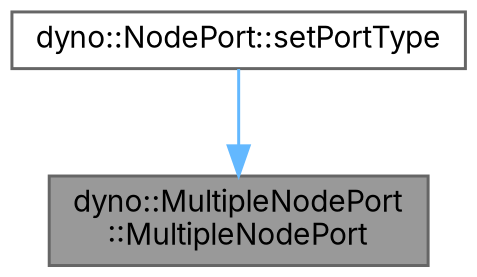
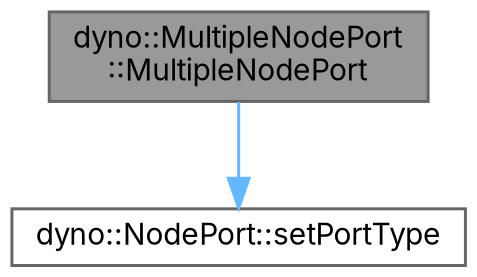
edge "dyno::NodePort::setPortType" -> "dyno::MultipleNodePort ::MultipleNodePort": reversed
